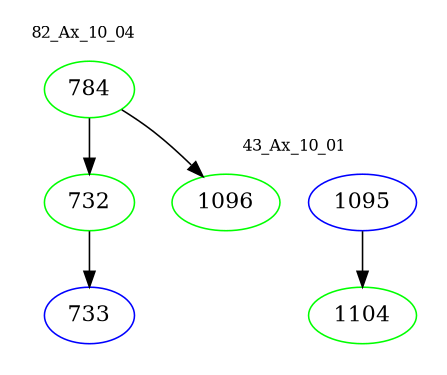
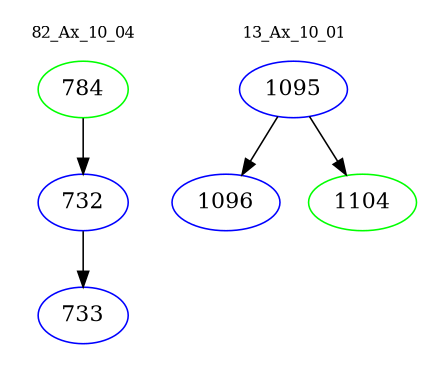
edge "784" -> "1096": now "1095" -> "1096"
cluster "43_Ax_10_01": label "43_Ax_10_01" -> "13_Ax_10_01"
node "732": color green -> blue
node "1096": color green -> blue
